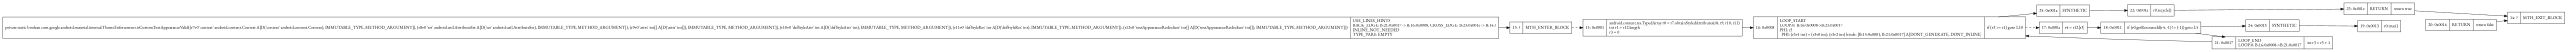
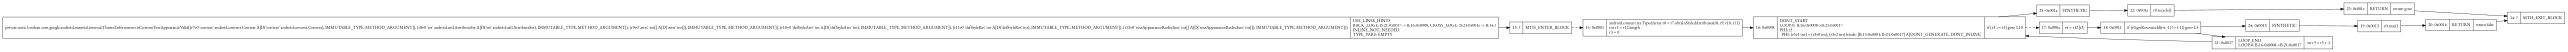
node "23: 0x001e": text "return true" -> "return goto"
node "16: 0x0008": text "LOOP_START" -> "DONT_START"
edge "19: 0x0013" -> "20: 0x0016": added
